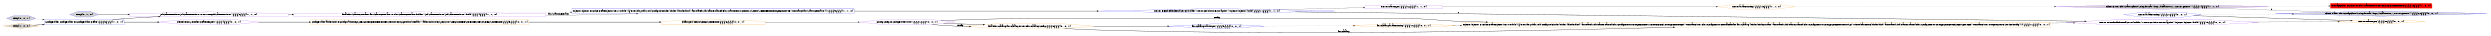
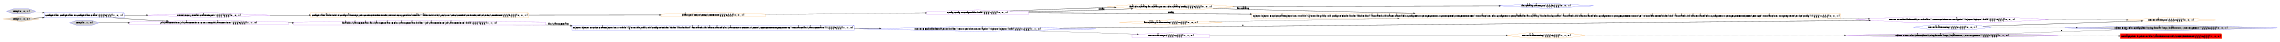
node "_testDirectory = Files.createTempDir()@@@4@@@['0', '0', '1']": shape hexagon -> diamond
node "Config config = configBuilder.build()@@@7@@@['0', '0', '1']": shape hexagon -> house
edge "flowCatalog.startAsync()@@@9@@@['0', '0', '1']" -> "flowCatalog.awaitRunning()@@@10@@@['0', '0', '1']": removed
